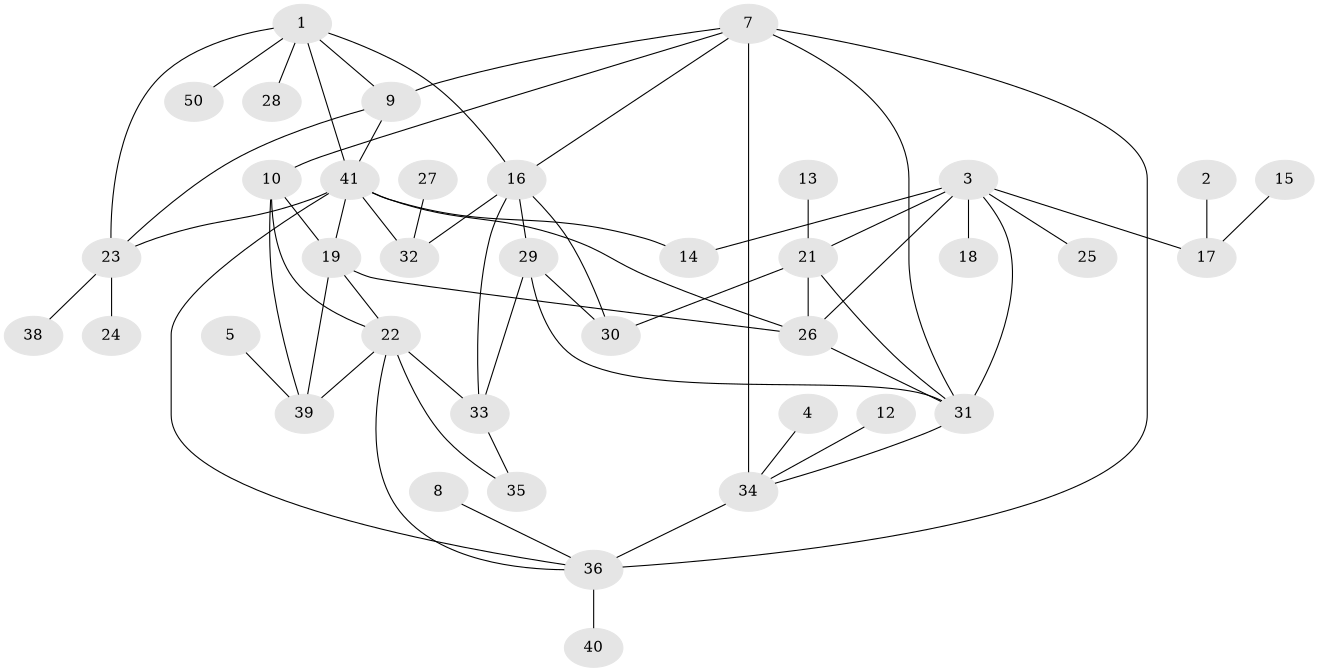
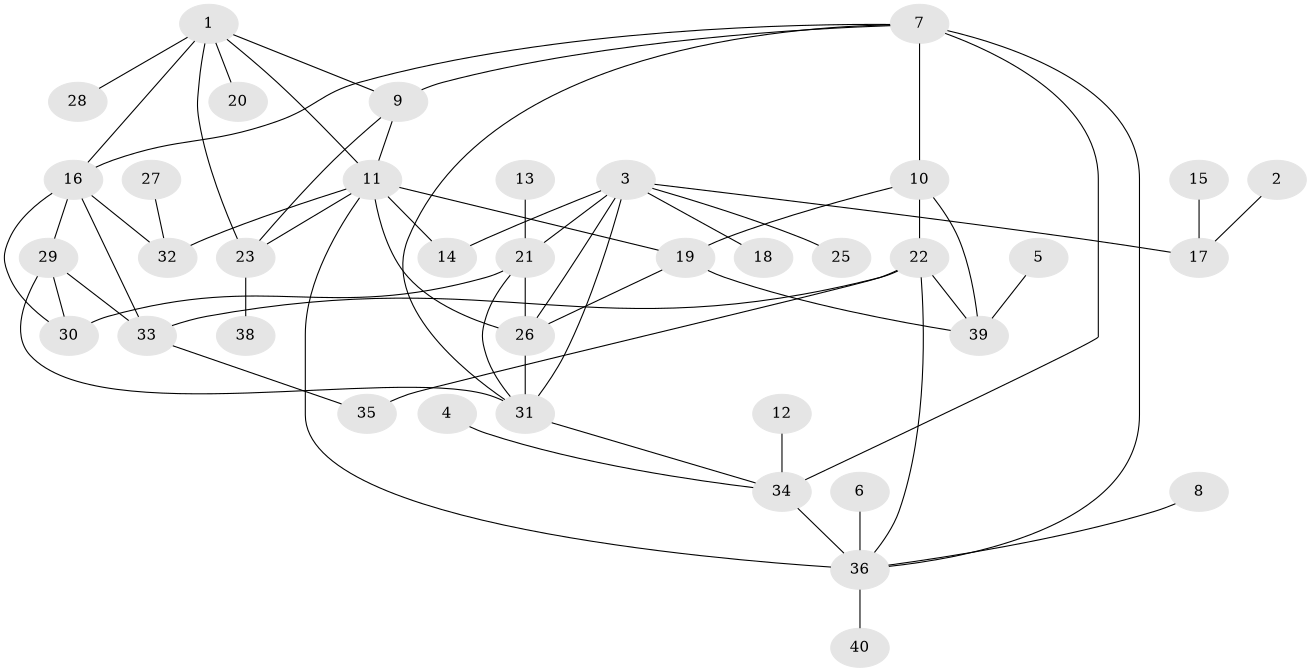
node "50": label "50" -> "20"
node "41": label "41" -> "11"
edge "19" -- "22": removed
node "24": removed
node "6": added
